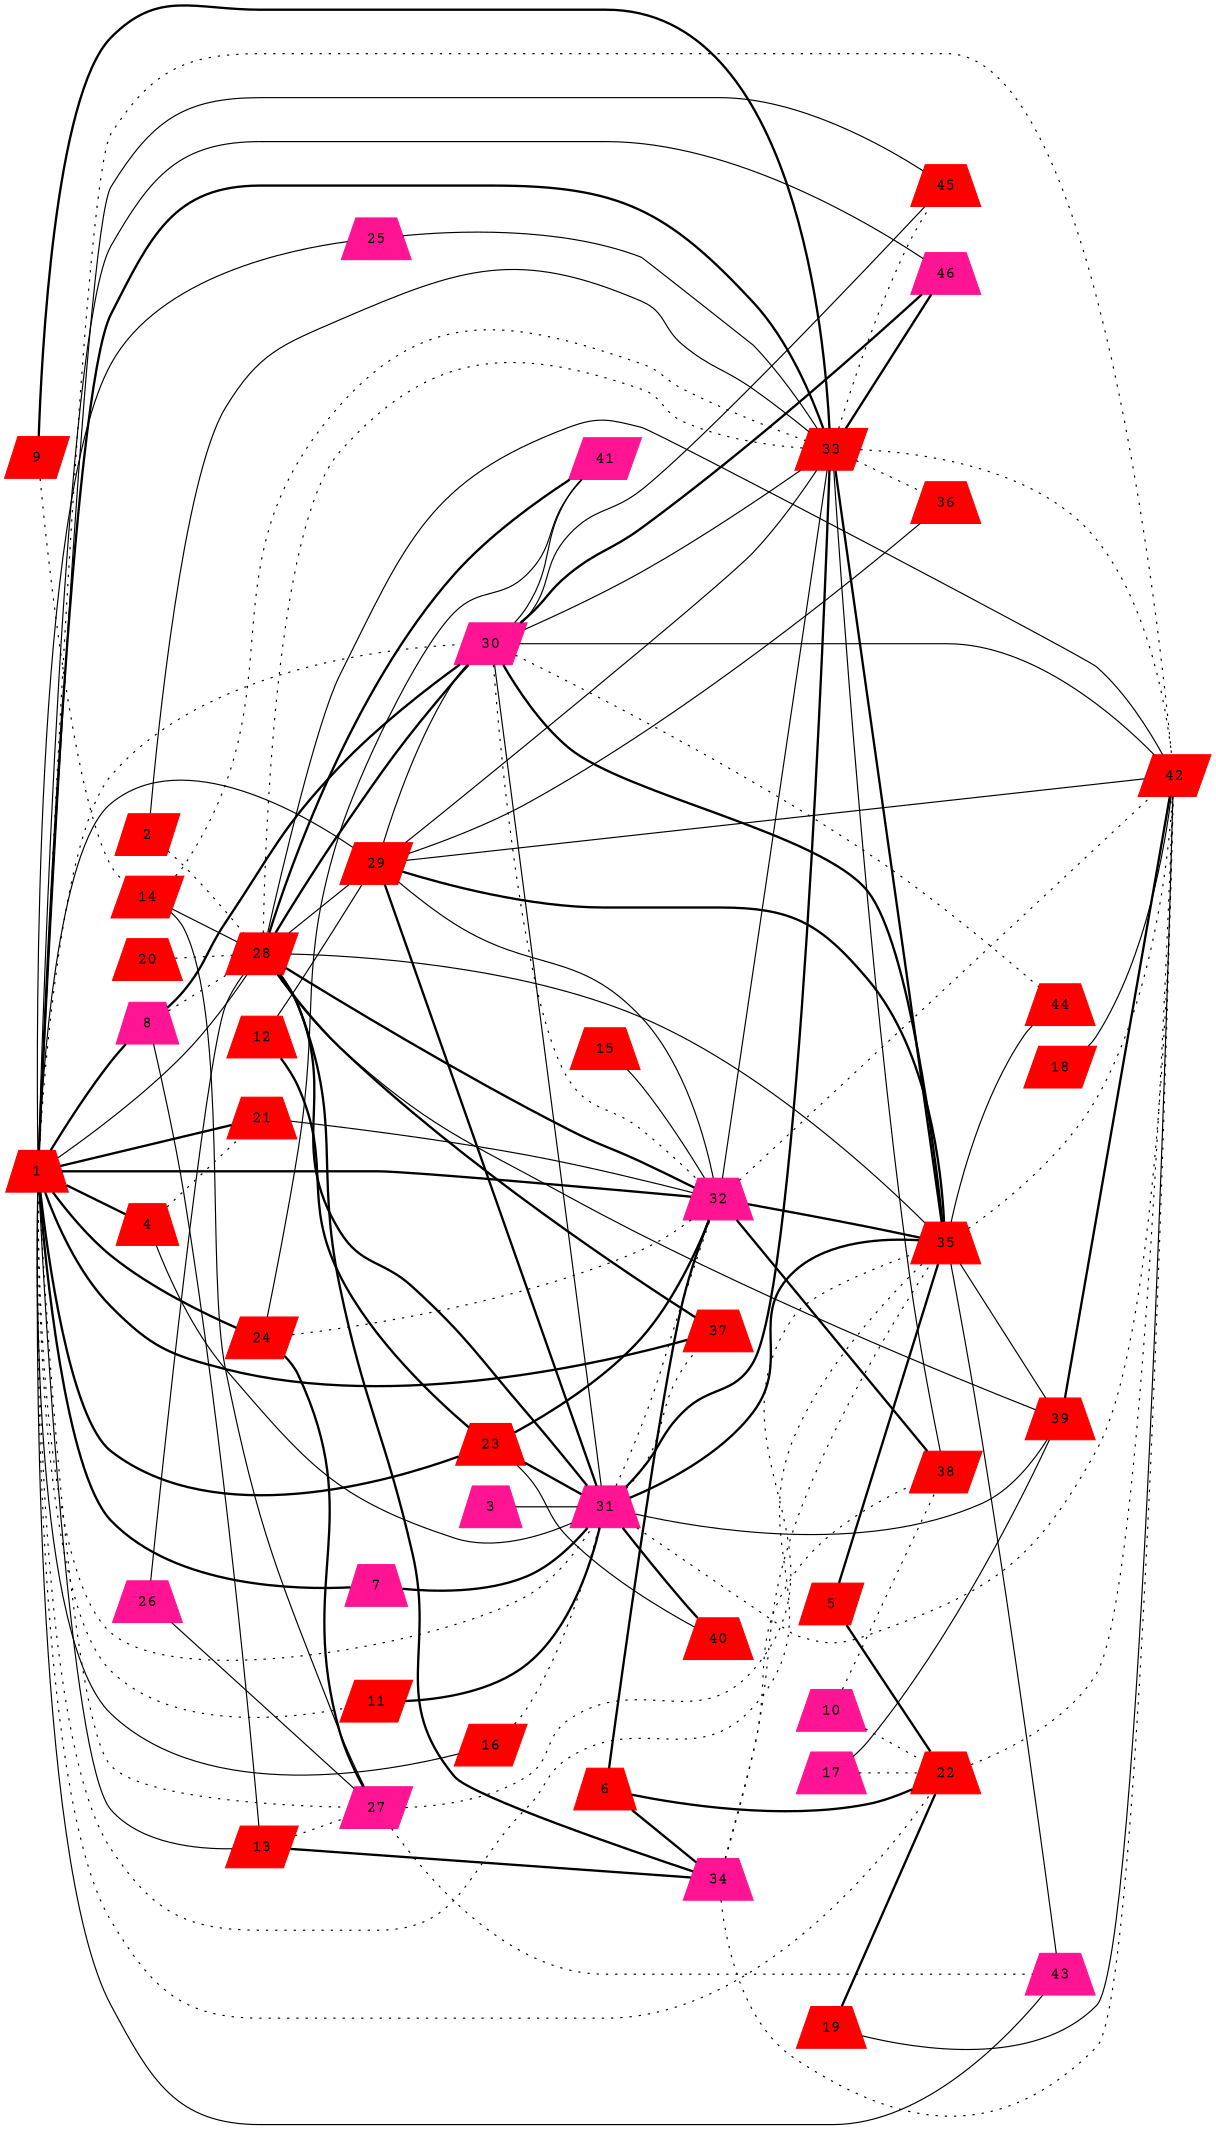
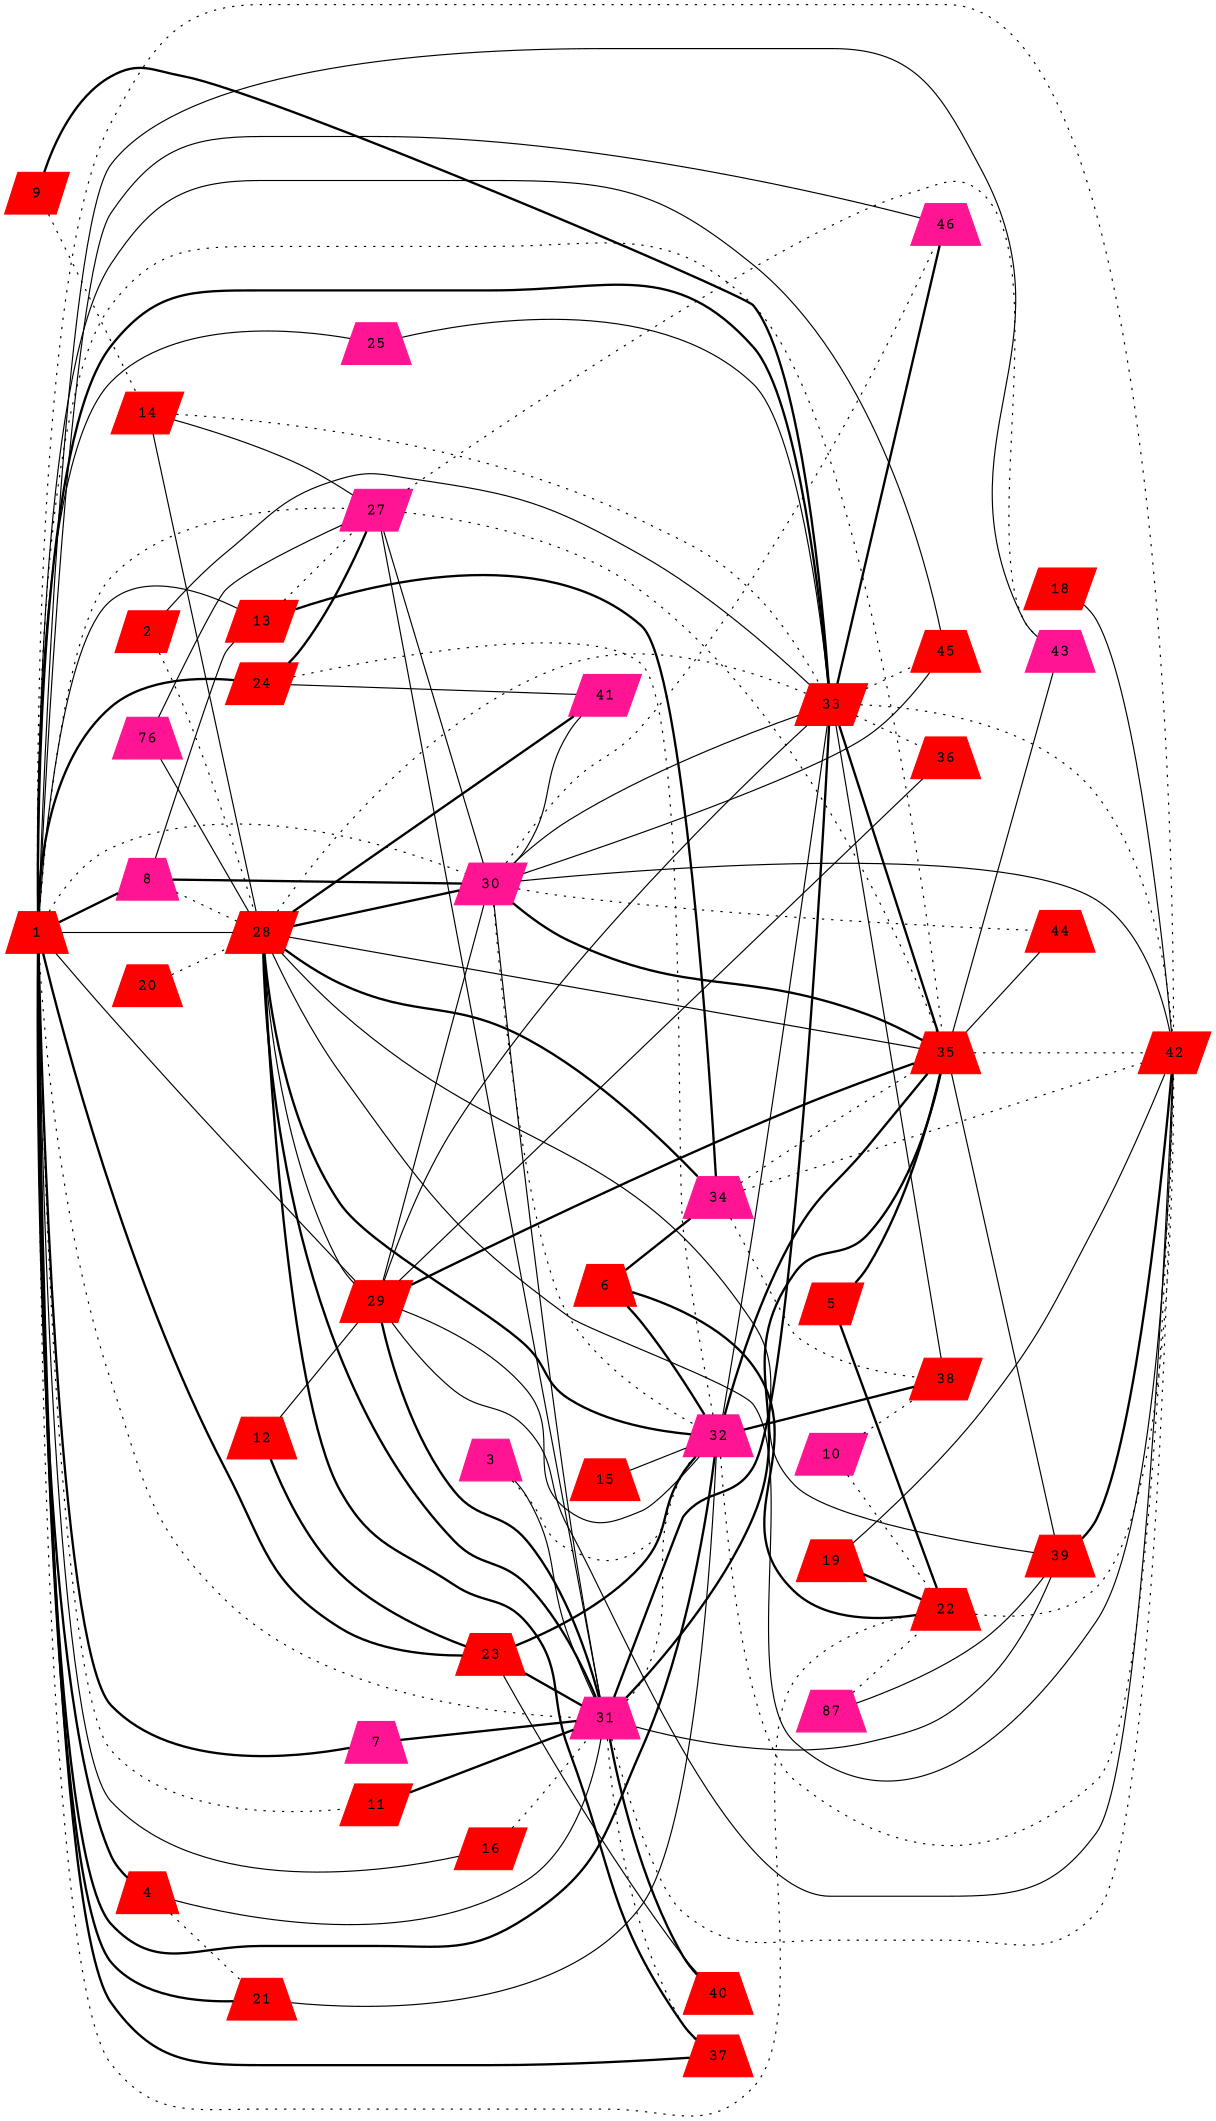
edge "46" -- "30": style bold -> dotted
edge "27" -- "30": added
edge "27" -- "31": added
edge "32" -- "3": added
node "26": label "26" -> "76"
node "10": shape trapezium -> parallelogram
node "17": label "17" -> "87"
